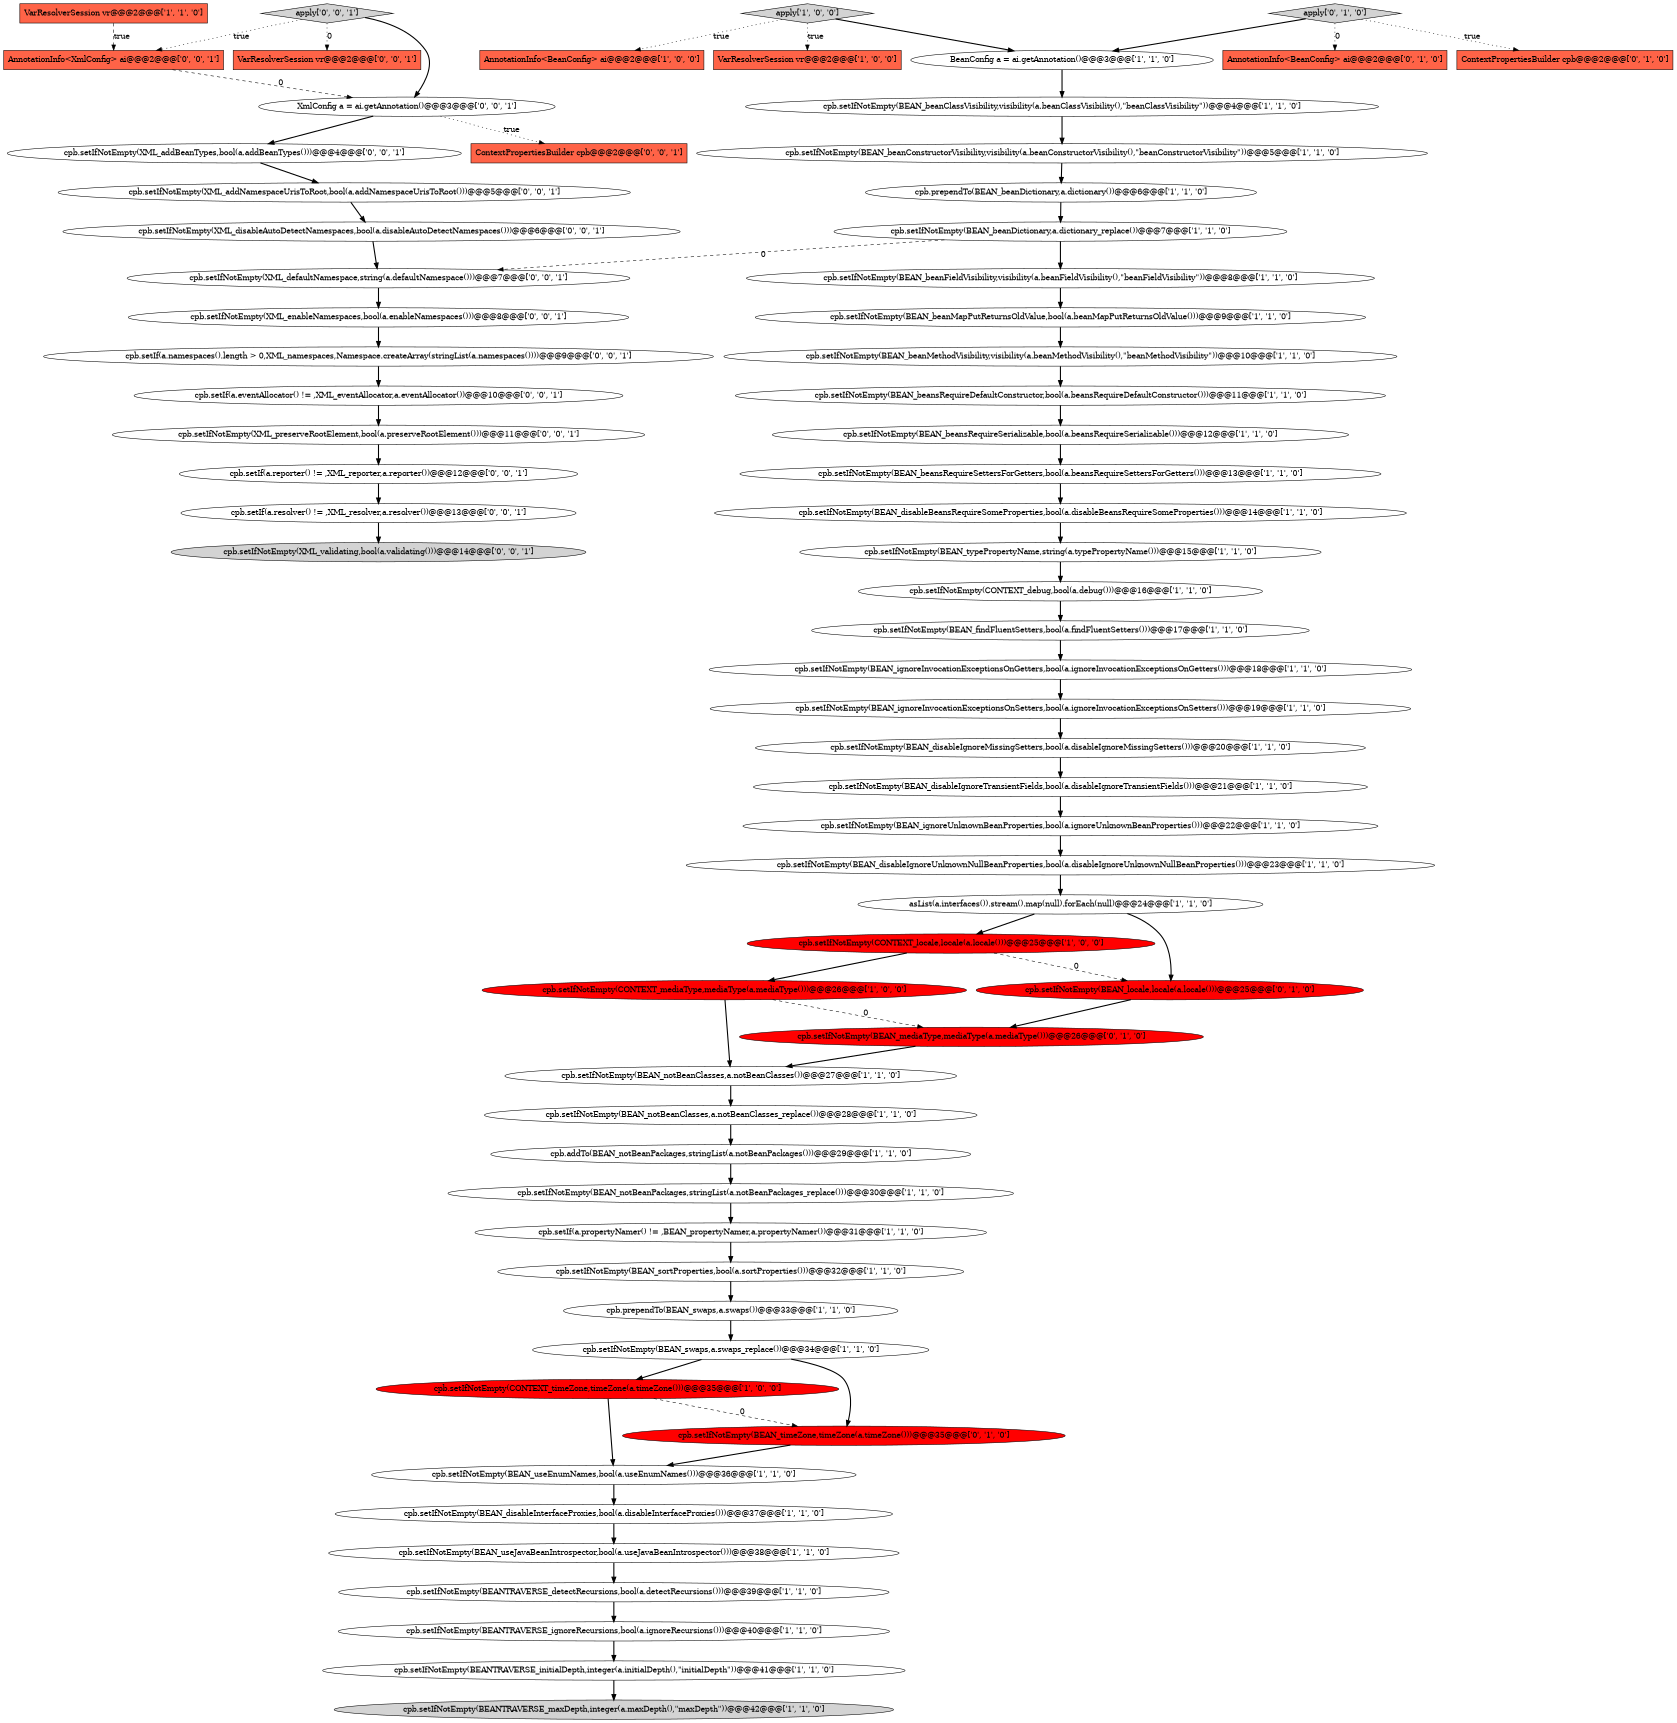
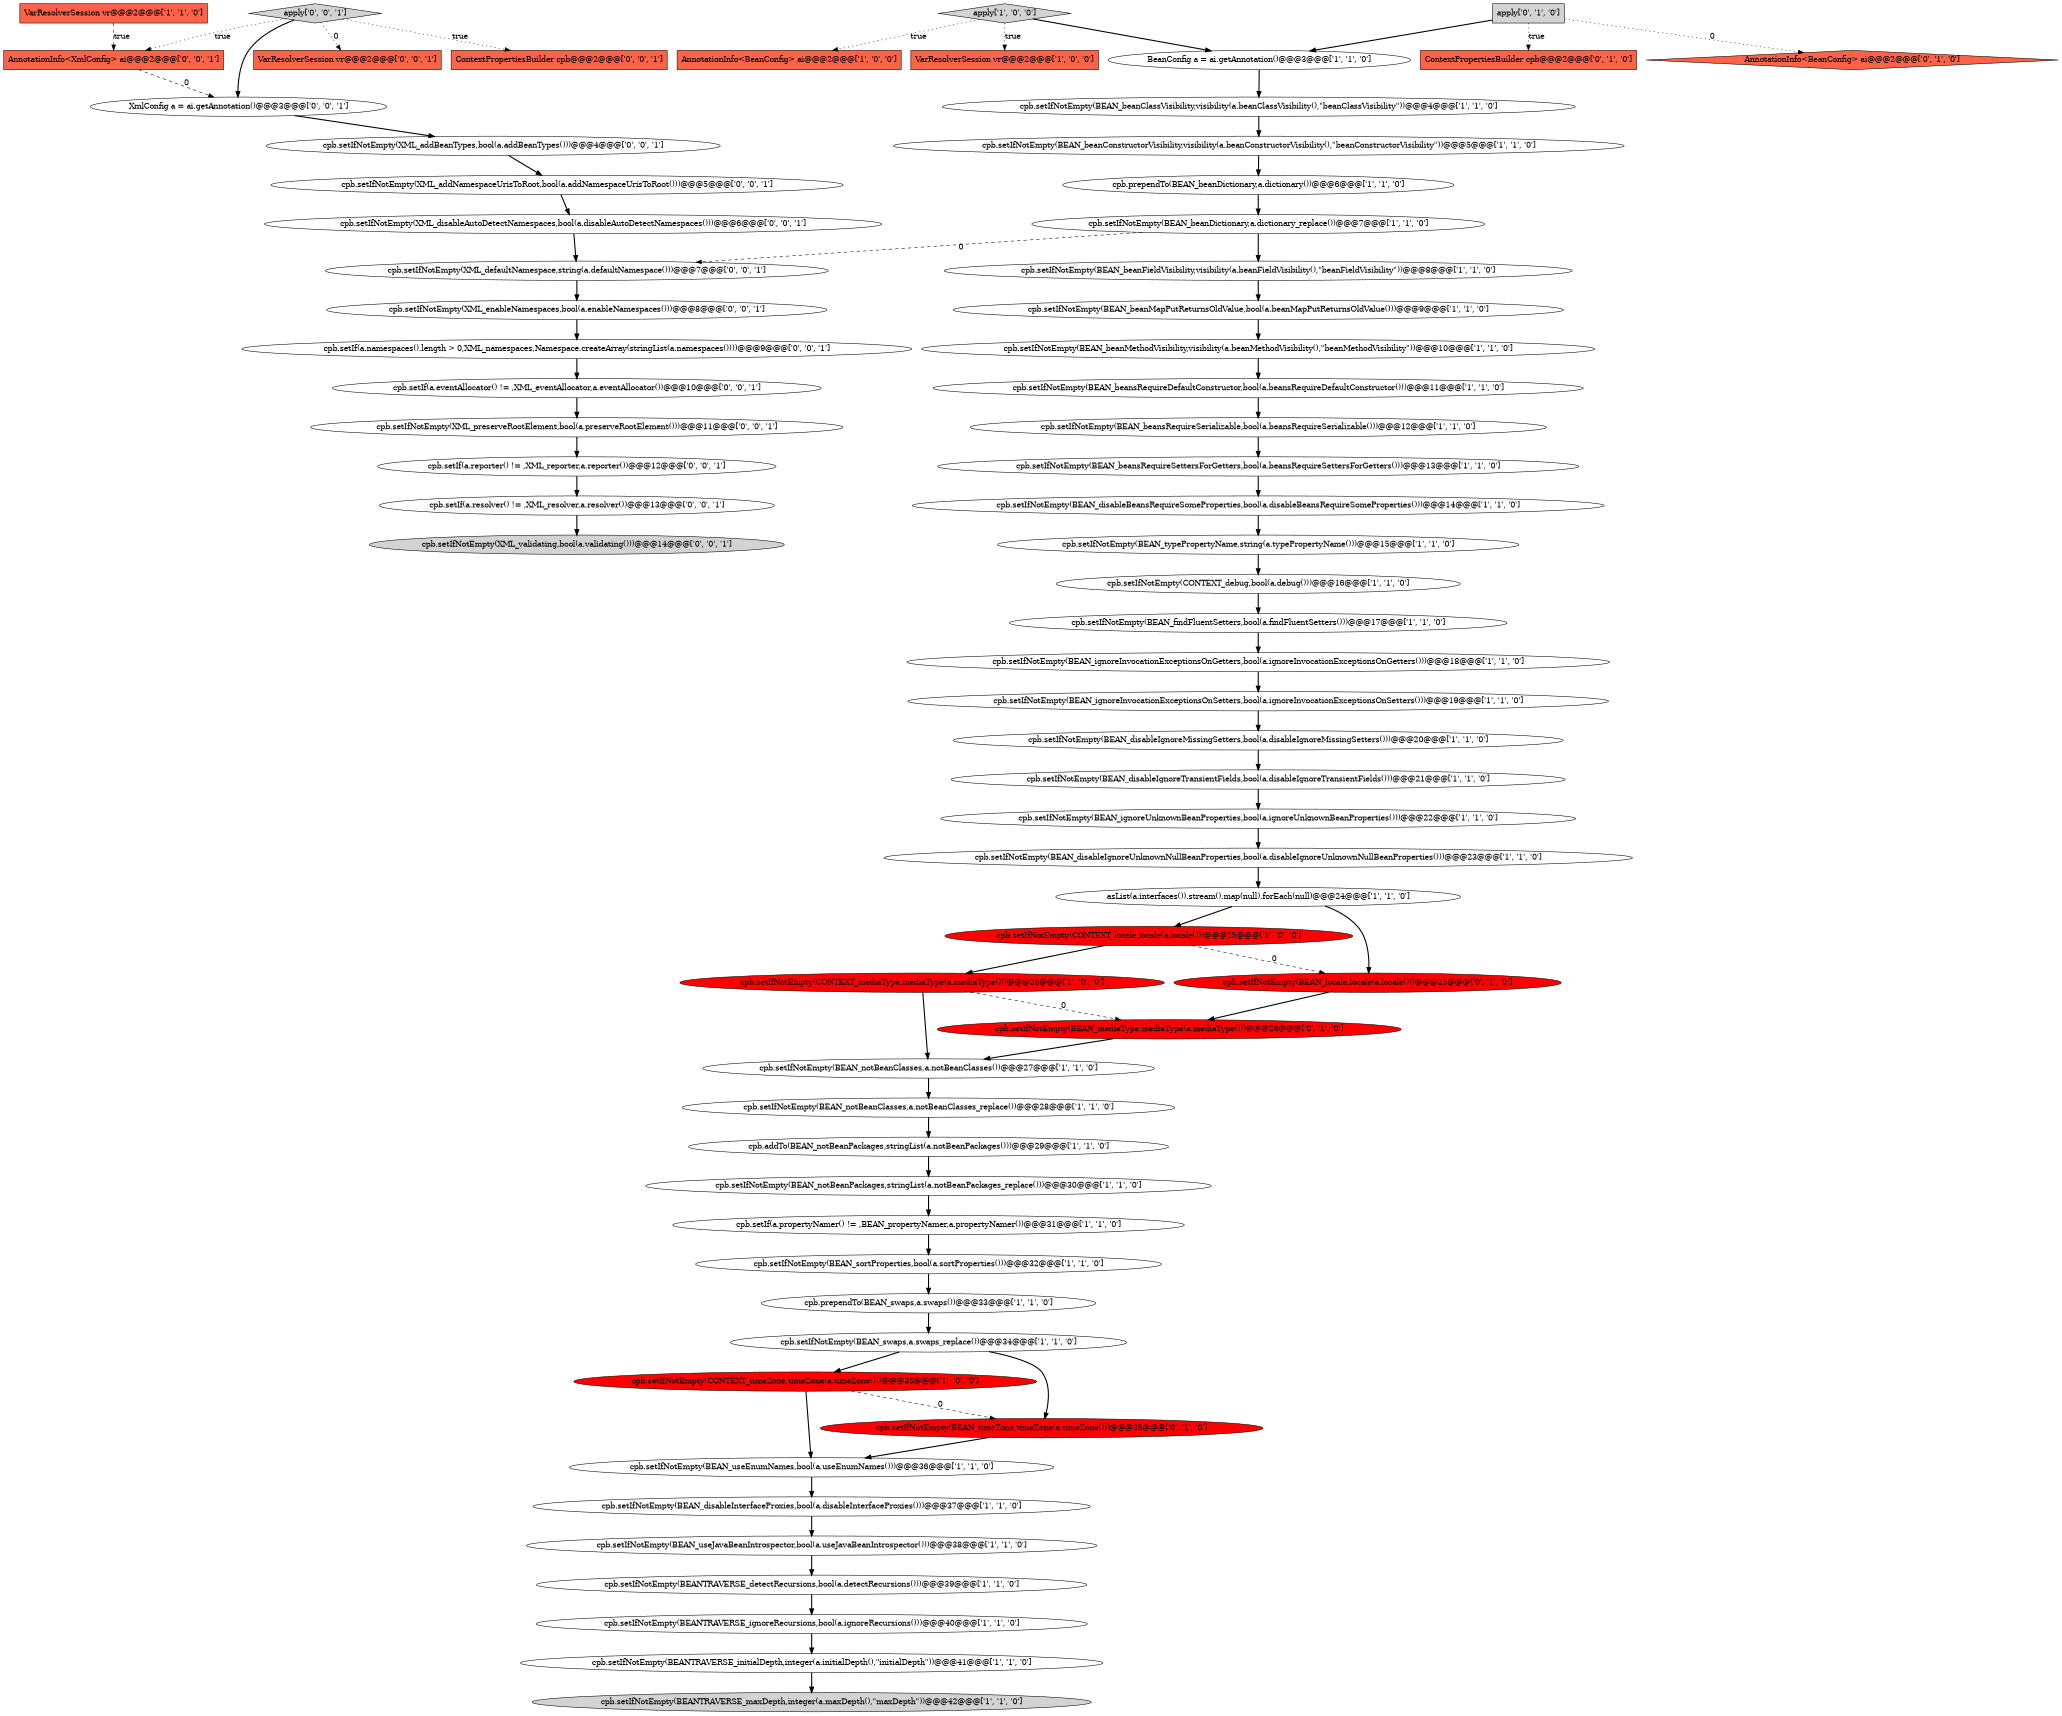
node "apply['0', '1', '0']": shape diamond -> box
node "AnnotationInfo<BeanConfig> ai@@@2@@@['0', '1', '0']": shape box -> diamond
edge "XmlConfig a = ai.getAnnotation()@@@3@@@['0', '0', '1']" -> "ContextPropertiesBuilder cpb@@@2@@@['0', '0', '1']": now "apply['0', '0', '1']" -> "ContextPropertiesBuilder cpb@@@2@@@['0', '0', '1']"
